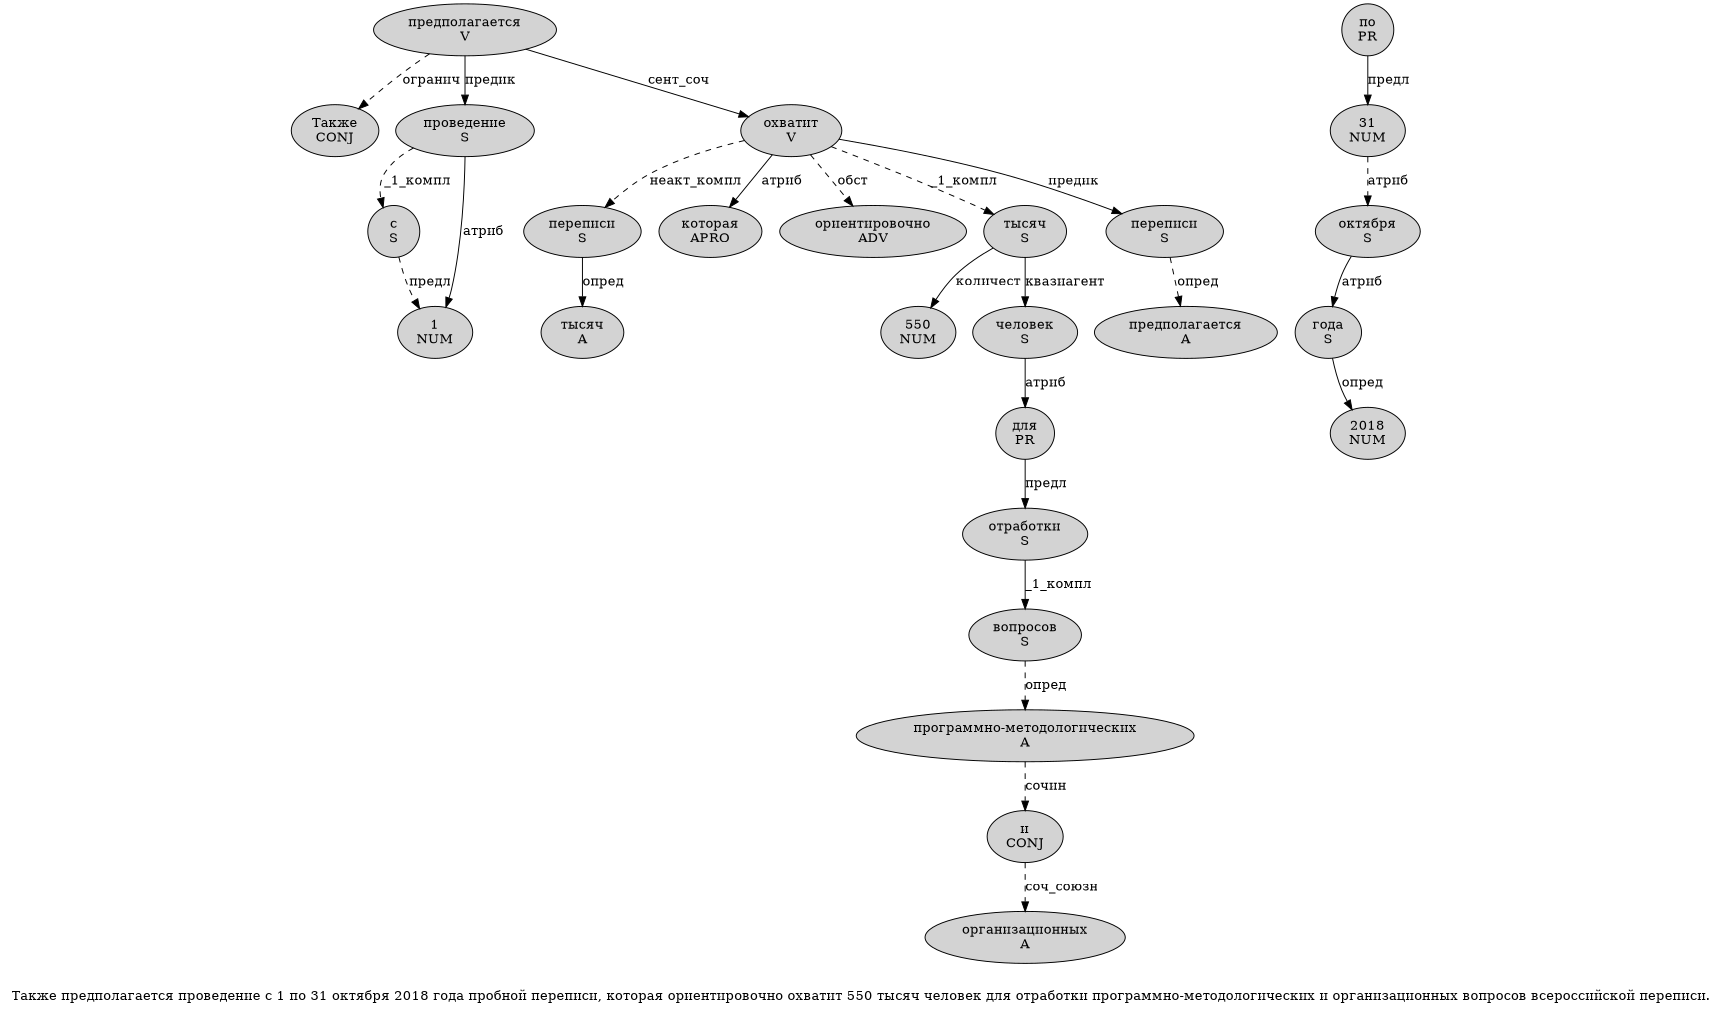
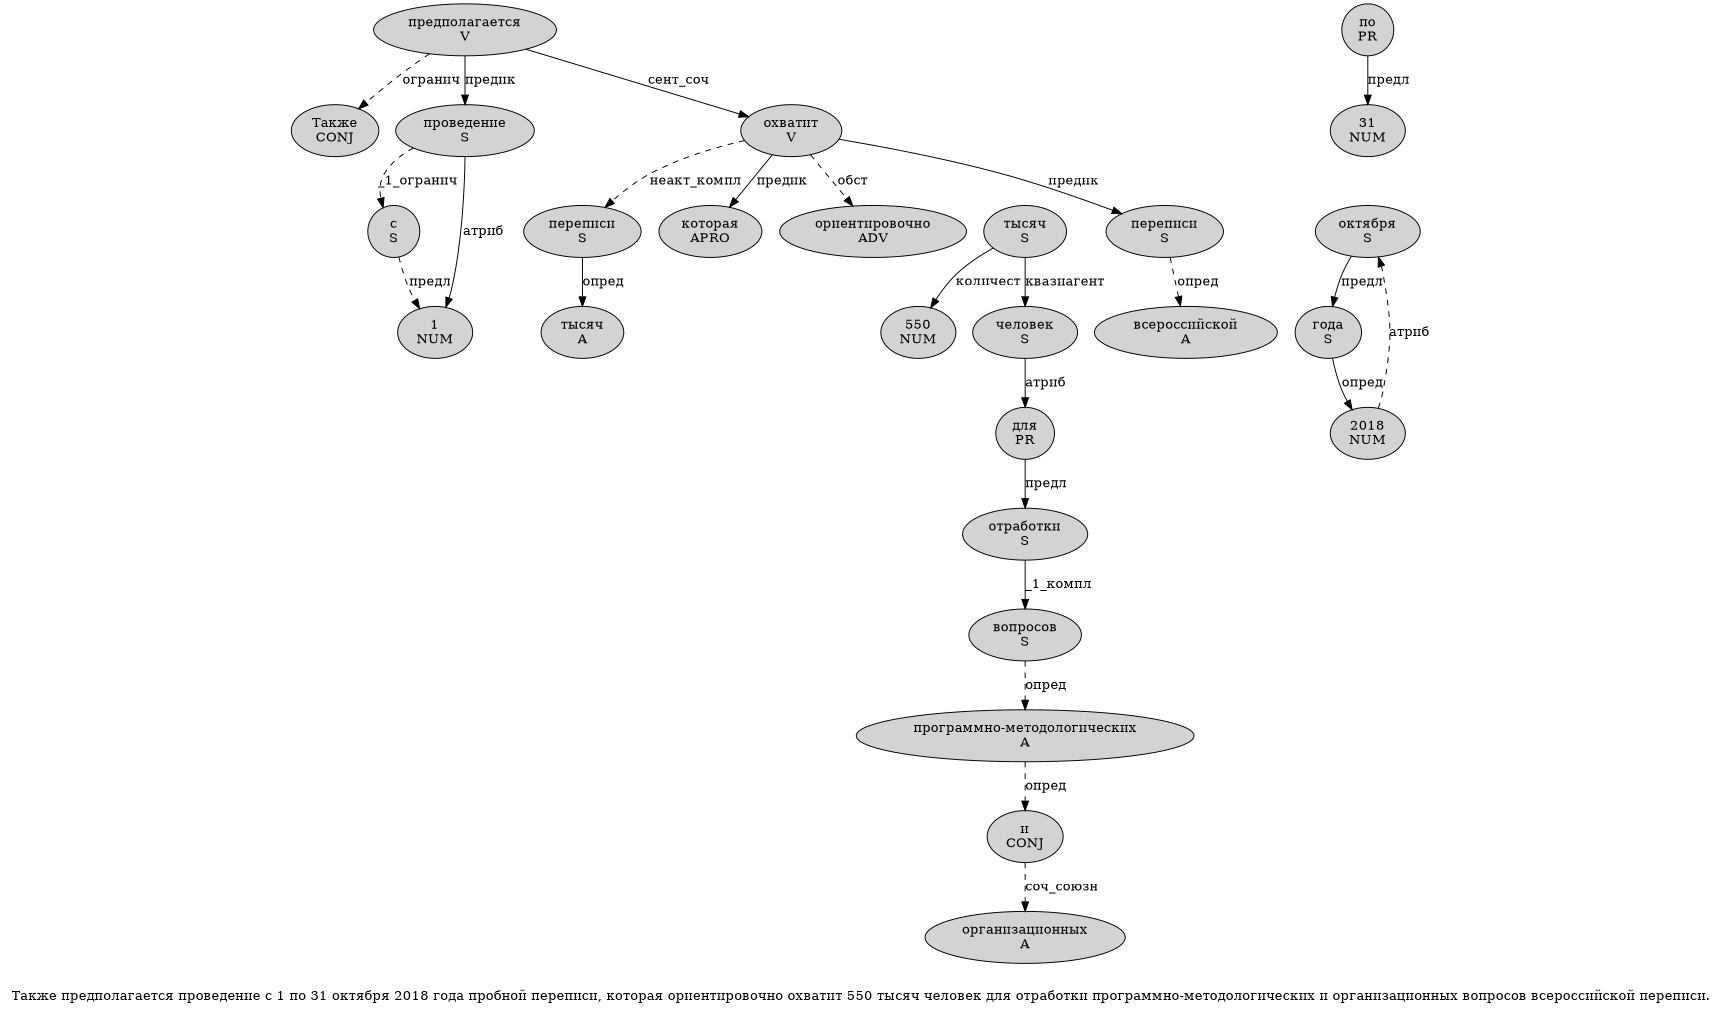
edge "31 NUM" -> "октября S": now "2018 NUM" -> "октября S"
edge "охватит V" -> "тысяч S": removed, label "_1_компл"
edge "проведение S" -> "с S": label "_1_компл" -> "_1_огранич"
edge "охватит V" -> "которая APRO": label "атриб" -> "предик"
edge "октября S" -> "года S": label "атриб" -> "предл"
node "предполагается A": label "предполагается A" -> "всероссийской A"
edge "программно-методологических A" -> "и CONJ": label "сочин" -> "опред"
